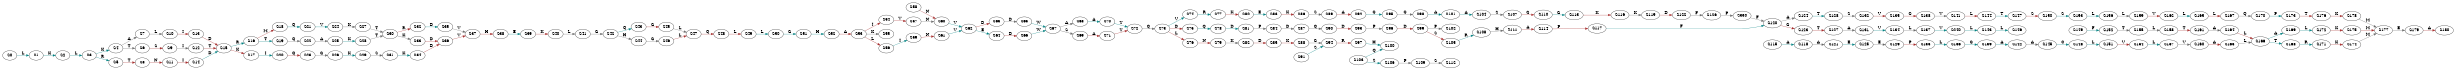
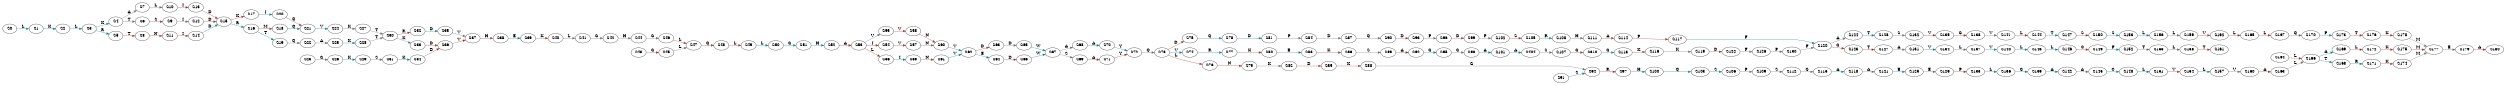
node "S104": label "S104" -> "S404"
node "S110": label "S110" -> "S310"
node "S330": label "S330" -> "S130"
edge "S162" -> "S165": color teal -> brown
node "S240": label "S240" -> "S140"
edge "S161" -> "S164": removed, label "A"
edge "S169" -> "S172": color teal -> brown
edge "S42" -> "S43": removed, label "Q"
edge "S55" -> "S58": added, label "V"
edge "S53" -> "S55": label "K" -> "V"
edge "S99" -> "S105": now "S102" -> "S105"
edge "S12" -> "S15": label "T" -> "D"
edge "S146" -> "S149": added, label "C"
edge "S103" -> "S100": reversed
edge "S20" -> "S23": now "S20" -> "S21"
edge "S112" -> "S115": added, label "G"
